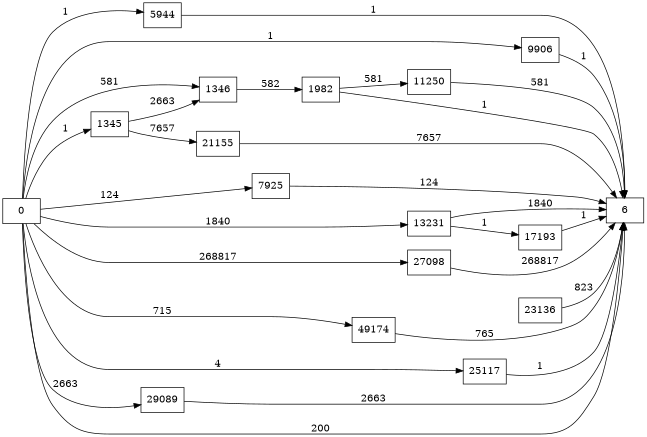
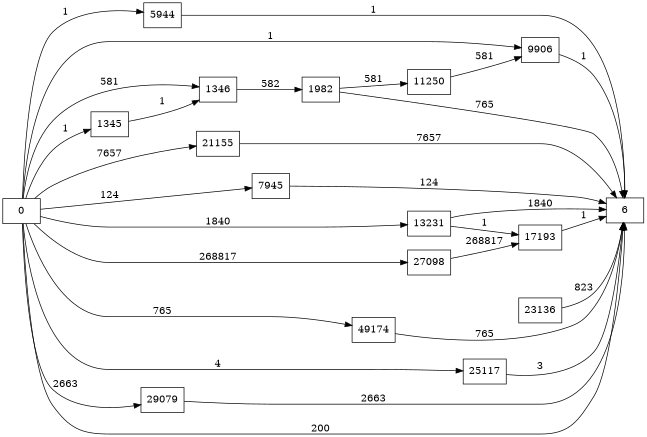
edge "11250" -> "6": now "11250" -> "9906"
edge "1345" -> "1346": label "2663" -> "1"
edge "1982" -> "6": label "1" -> "765"
edge "1345" -> "21155": now "0" -> "21155"
node "7925": label "7925" -> "7945"
edge "27098" -> "6": now "27098" -> "17193"
edge "0" -> "49174": label "715" -> "765"
edge "25117" -> "6": label "1" -> "3"
node "29089": label "29089" -> "29079"
